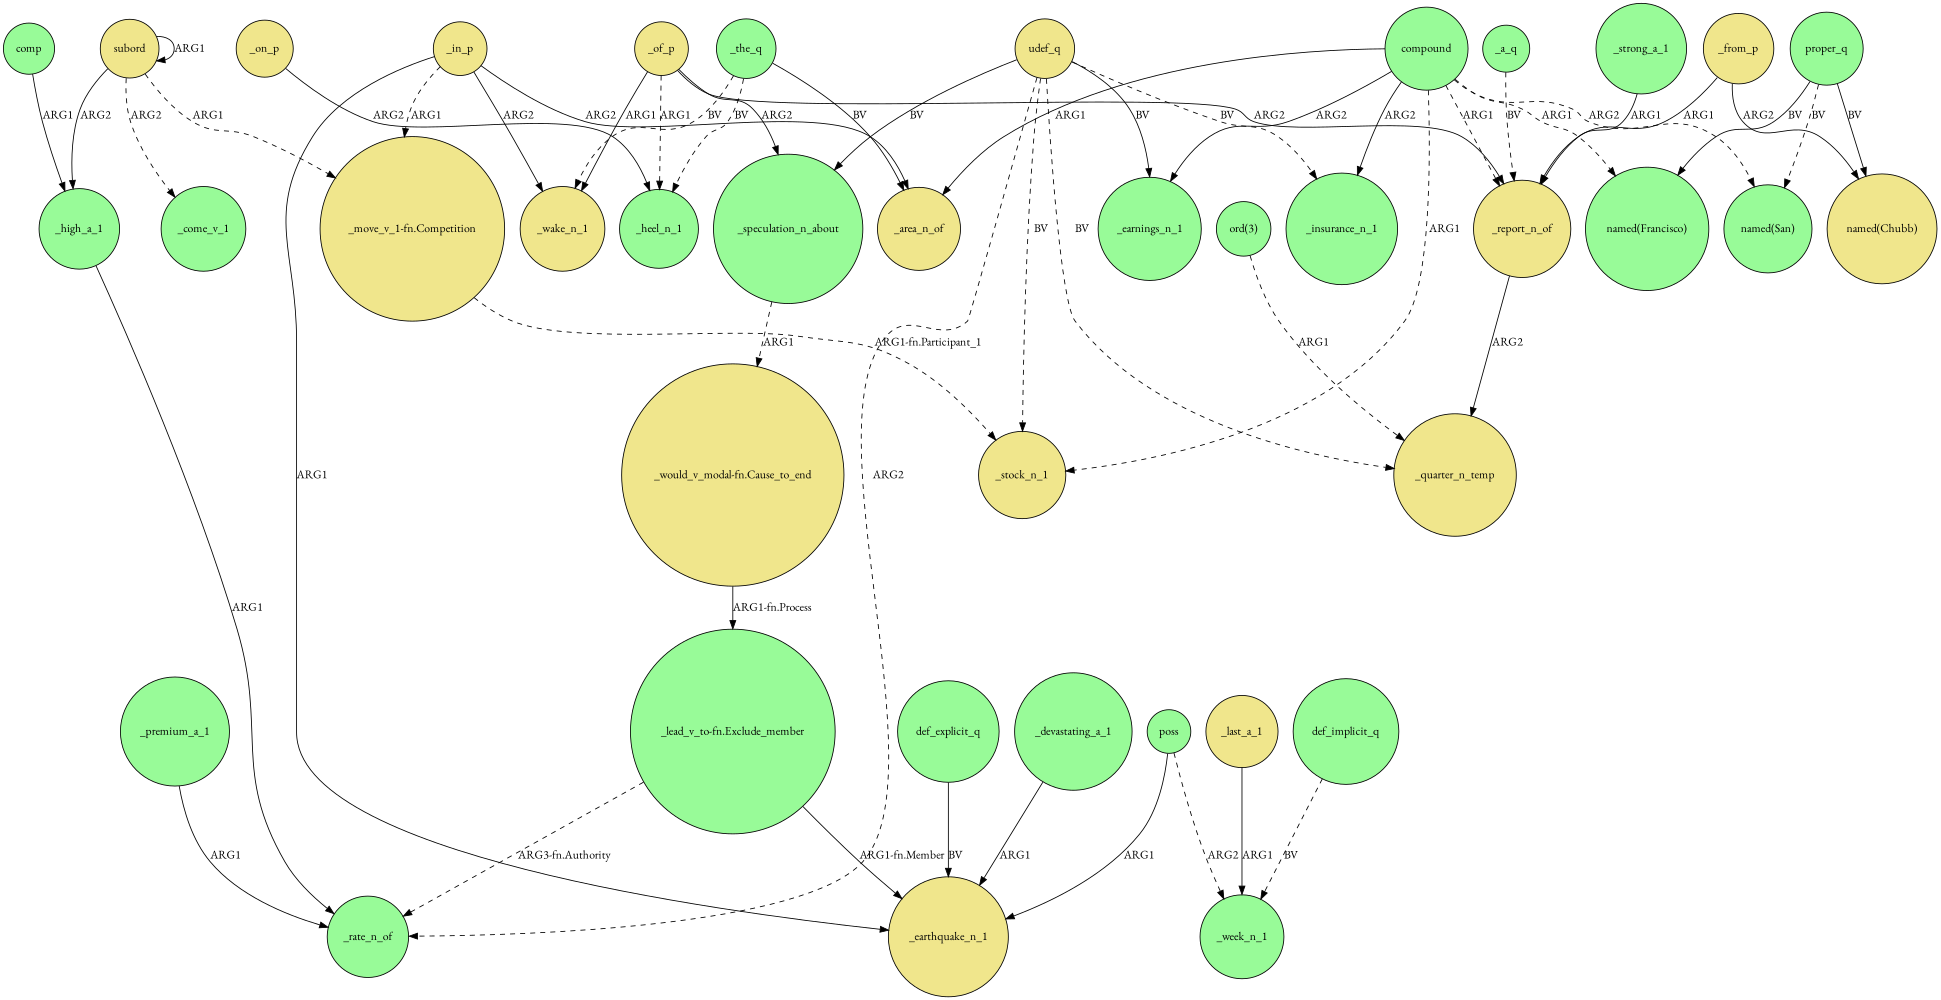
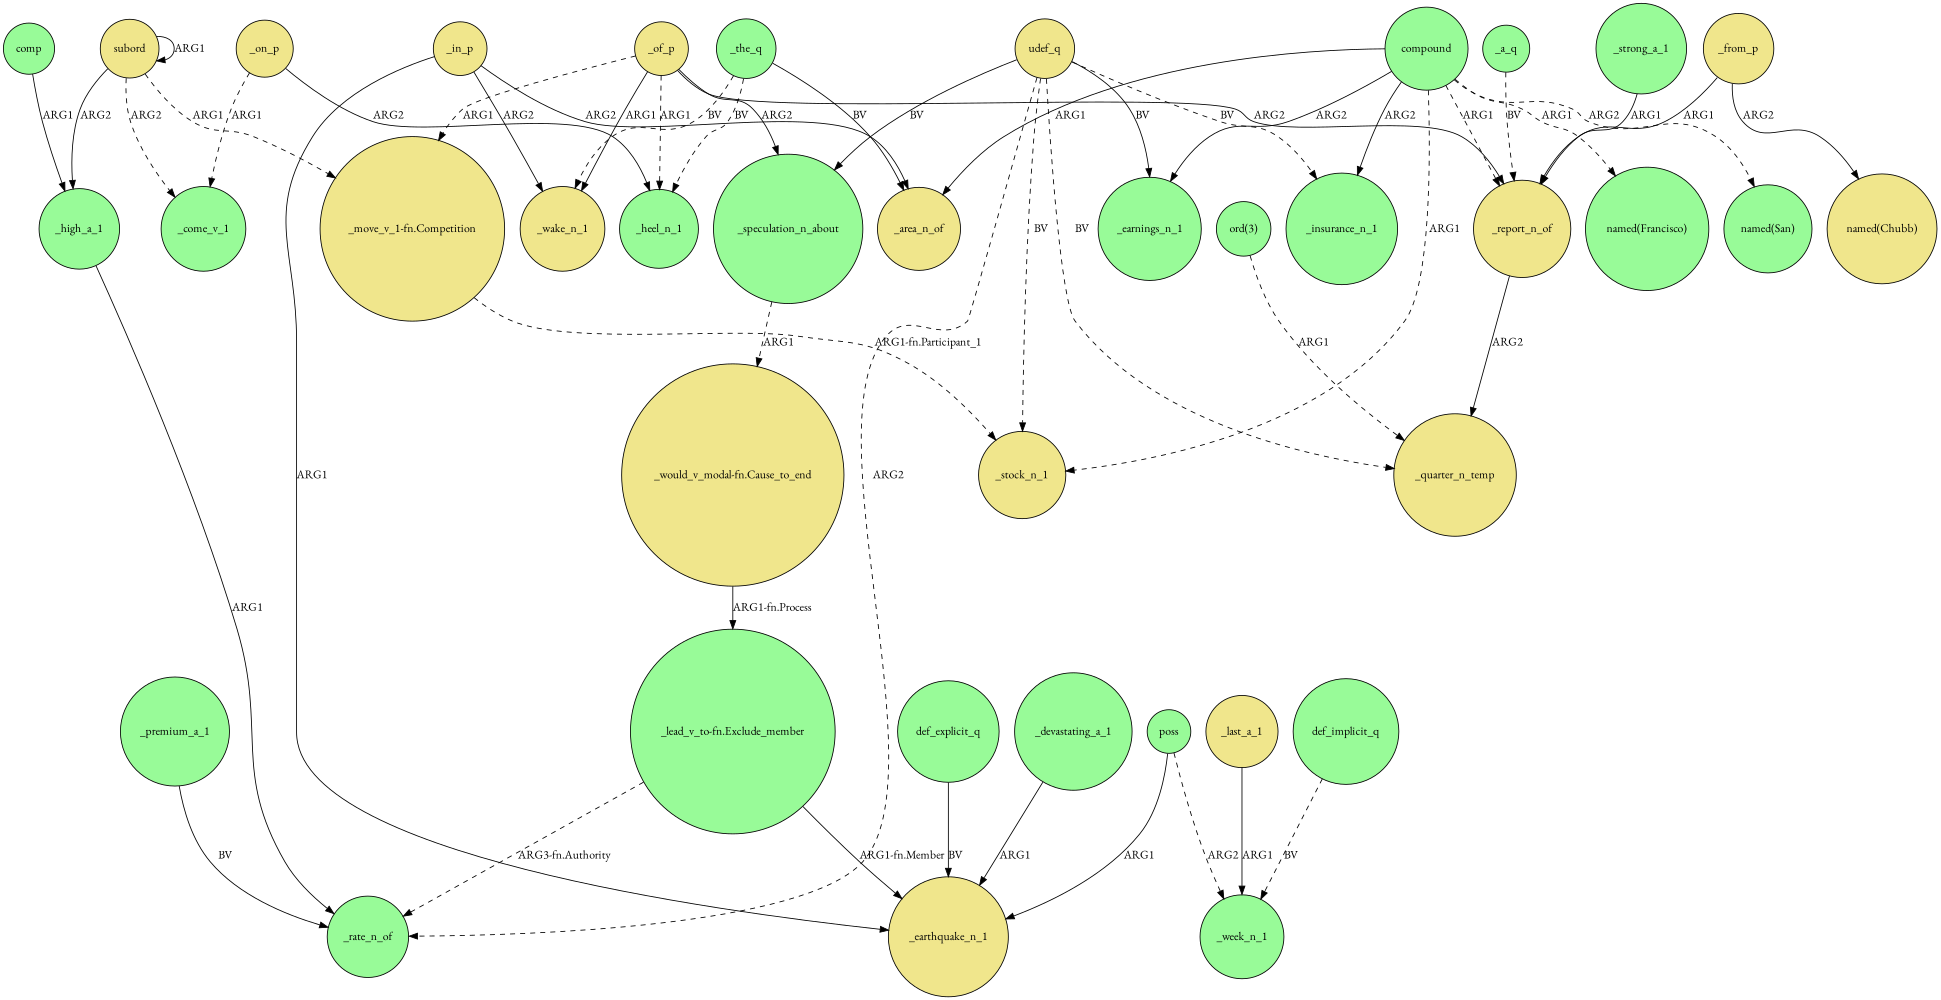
node "proper_q": removed
edge "_in_p" -> "_move_v_1-fn.Competition": now "_of_p" -> "_move_v_1-fn.Competition"
edge "_on_p" -> "_come_v_1": added, label "ARG1"
edge "_premium_a_1" -> "_rate_n_of": label "ARG1" -> "BV"
